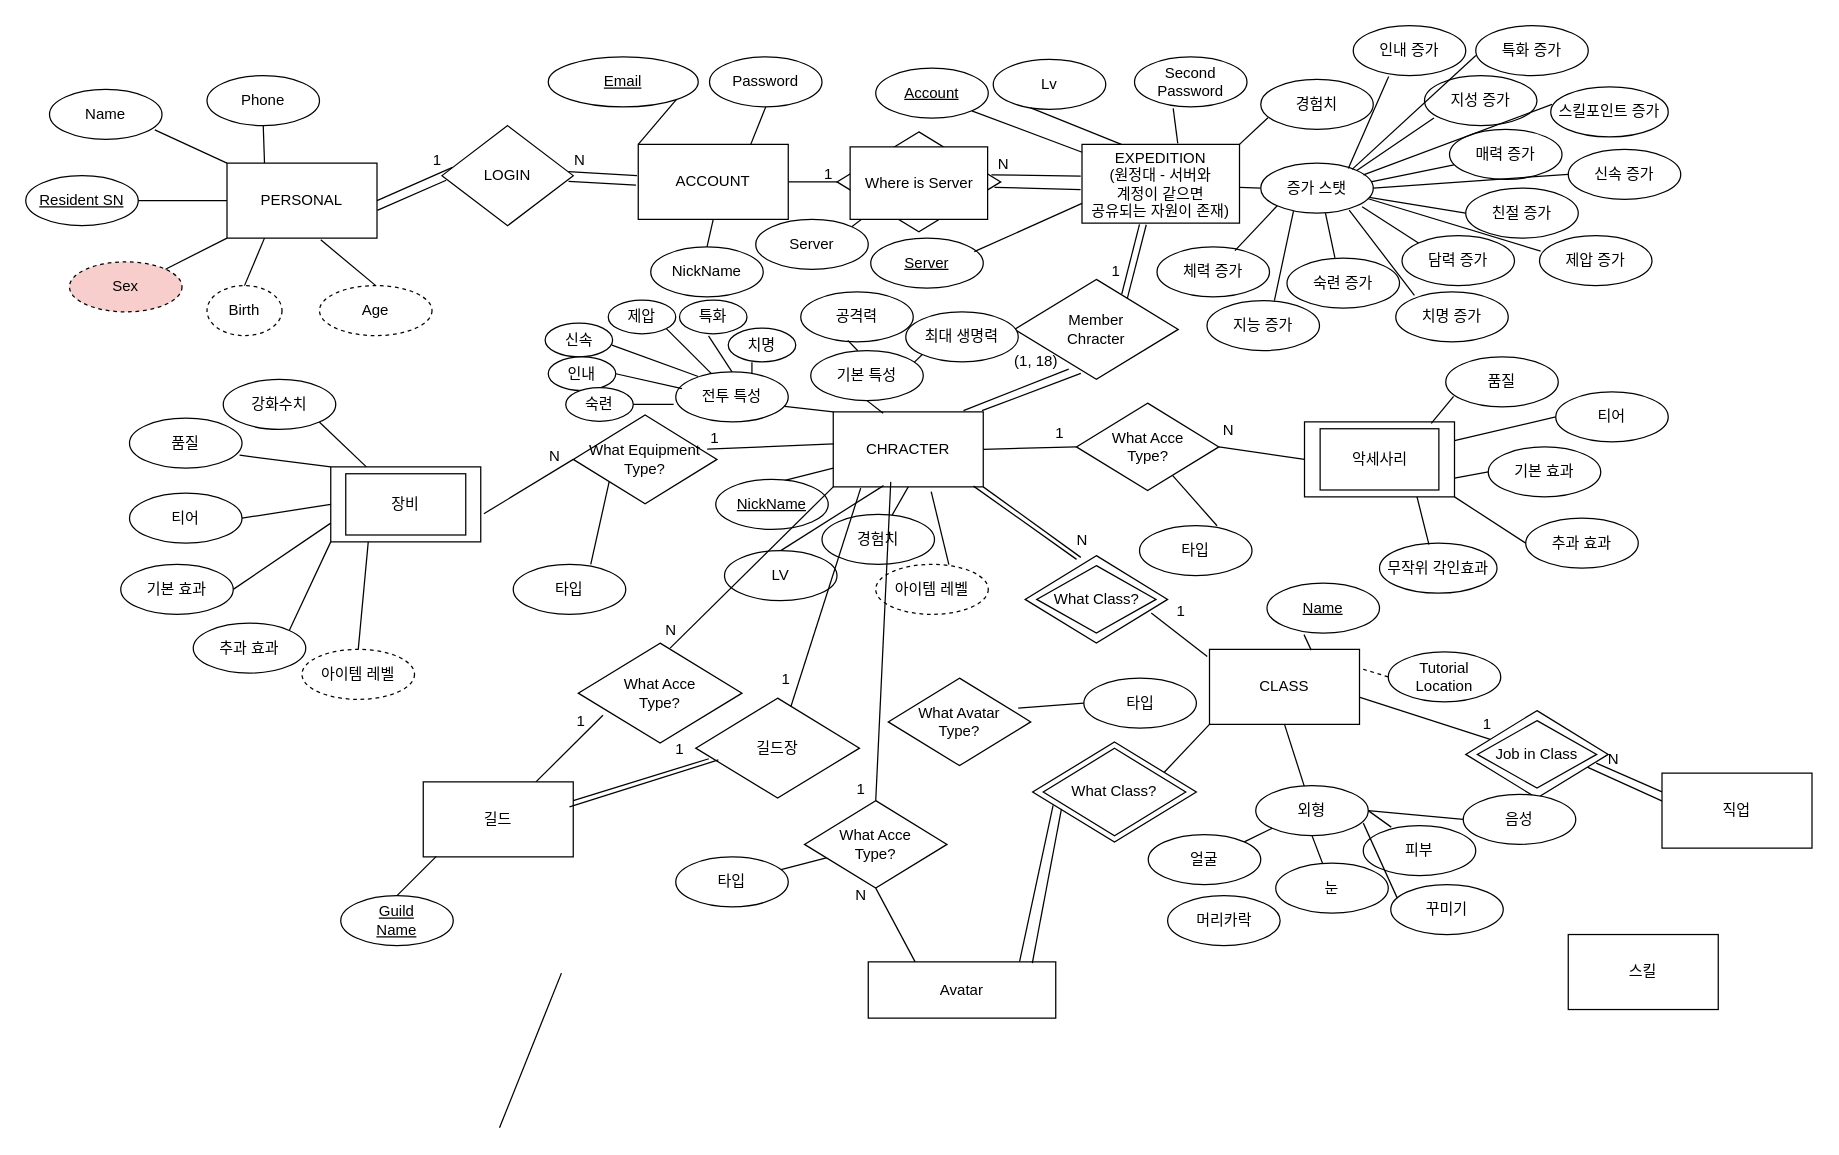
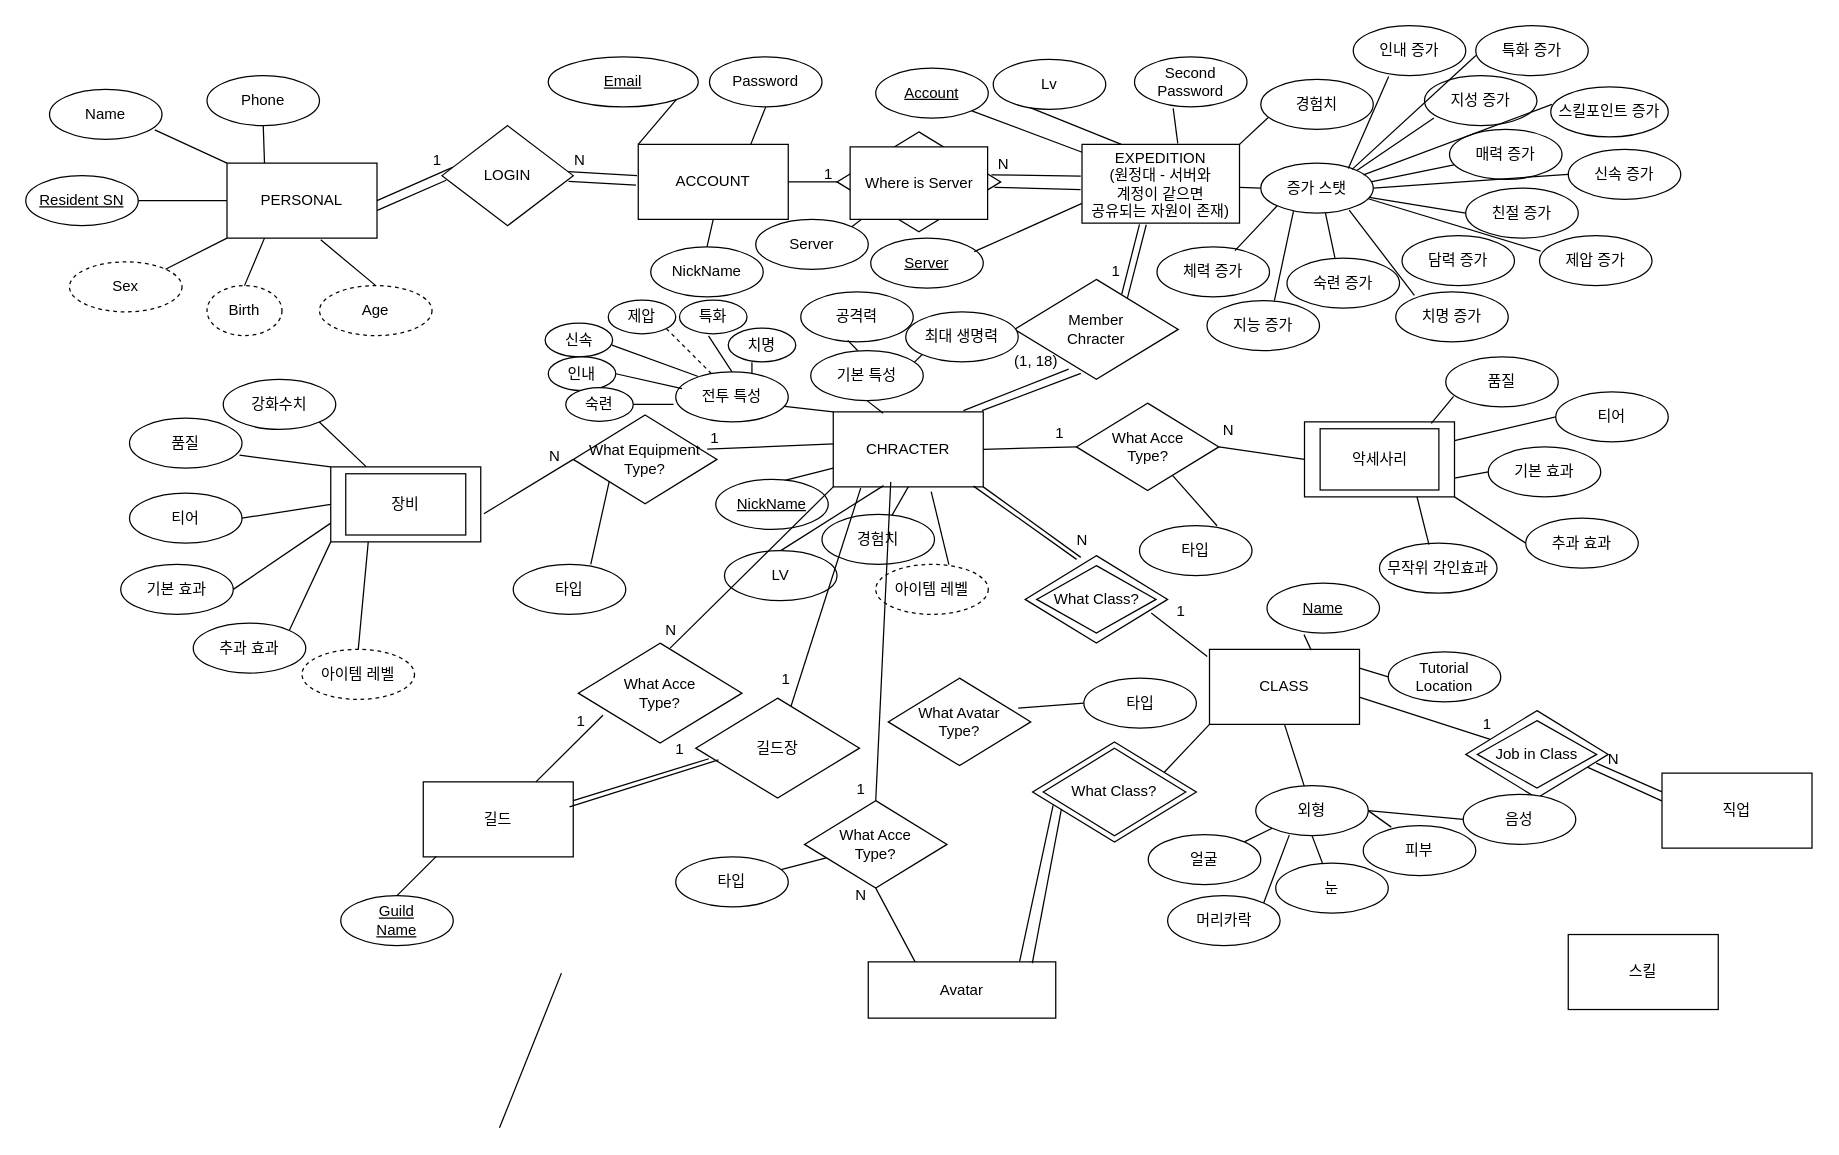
edge "증가 스탯" -- "담력 증가": removed
node "Sex": fillcolor #f8cecc -> #ffffff
edge "제압" -- "전투 특성": style solid -> dashed
edge "Tutorial Location" -- "CLASS": style dashed -> solid
edge "외형" -- "꾸미기": removed
edge "외형" -- "머리카락": added
node "꾸미기": removed
